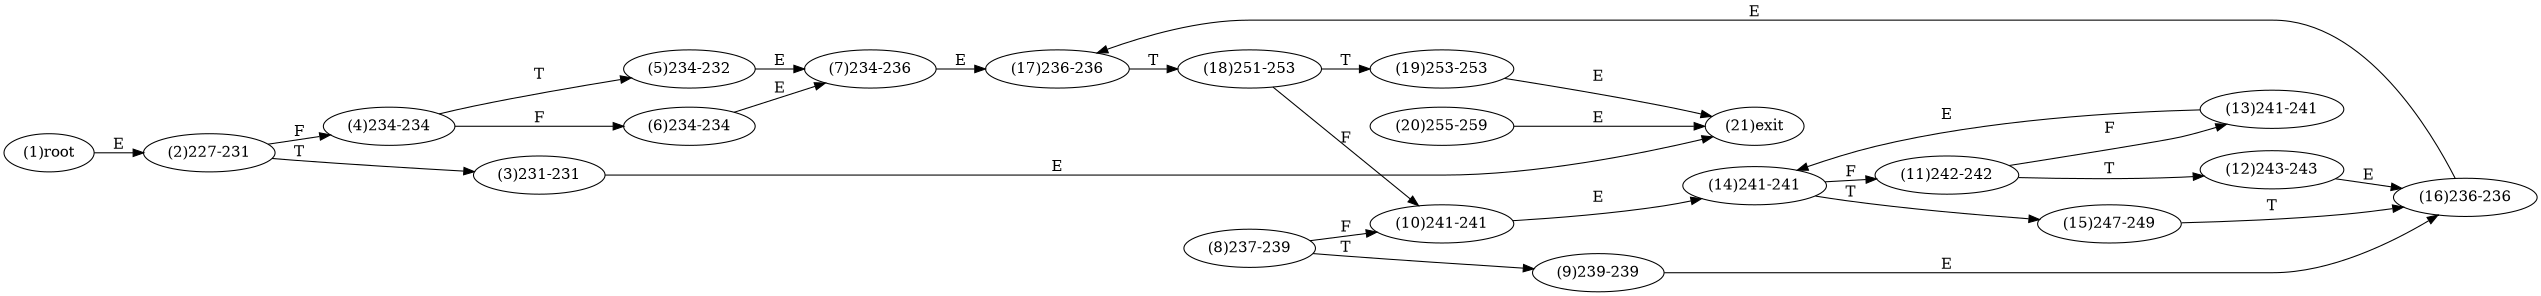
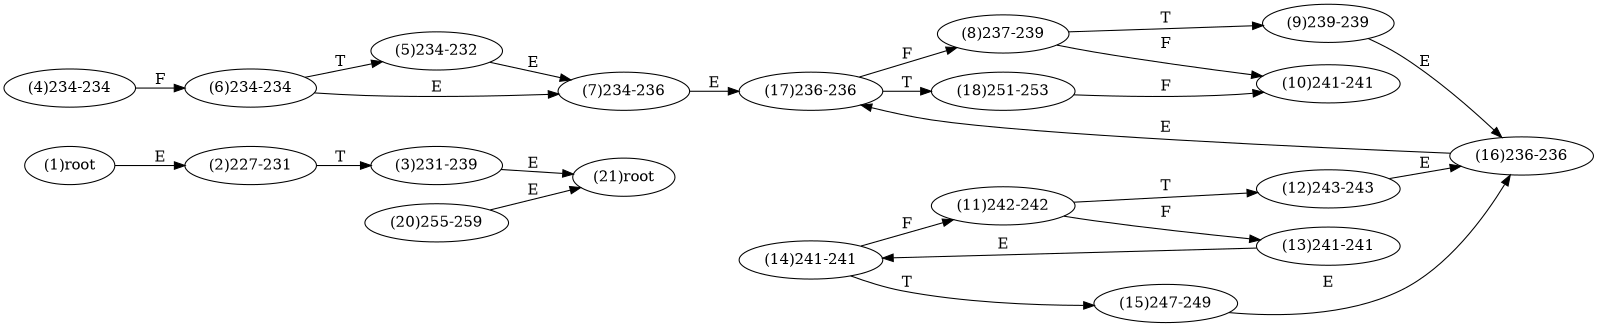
edge "(17)236-236" -> "(8)237-239": added, label "F"
node "(19)253-253": removed
edge "(4)234-234" -> "(5)234-232": now "(6)234-234" -> "(5)234-232"
node "(21)exit": label "(21)exit" -> "(21)root"
edge "(2)227-231" -> "(4)234-234": removed, label "F"
node "(3)231-231": label "(3)231-231" -> "(3)231-239"
edge "(15)247-249" -> "(16)236-236": label "T" -> "E"
edge "(10)241-241" -> "(14)241-241": removed, label "E"
